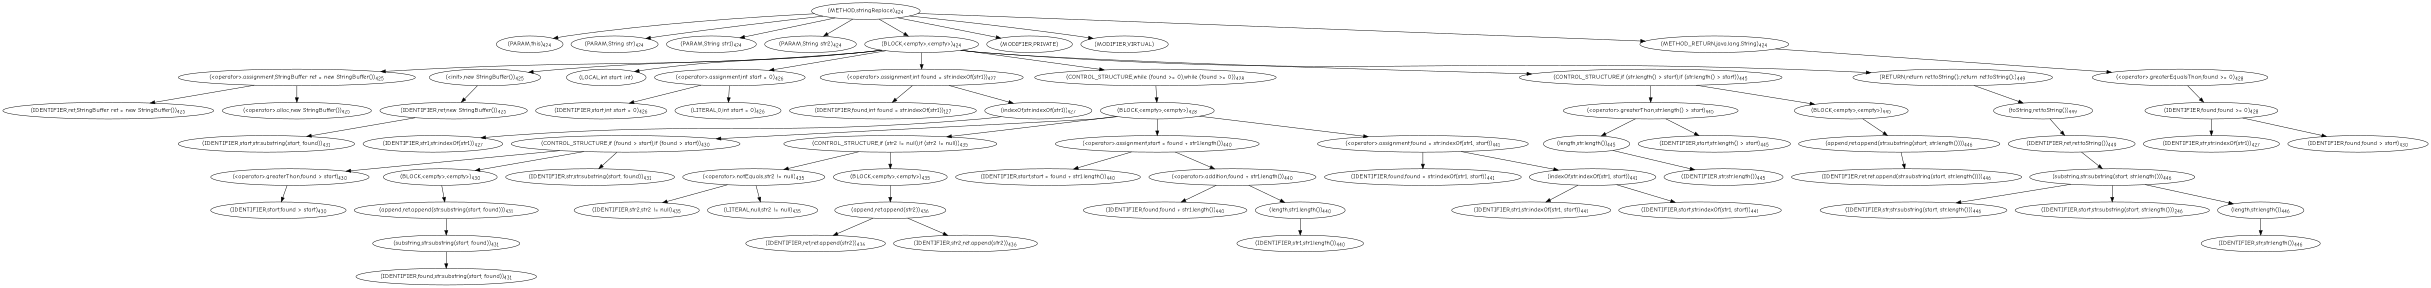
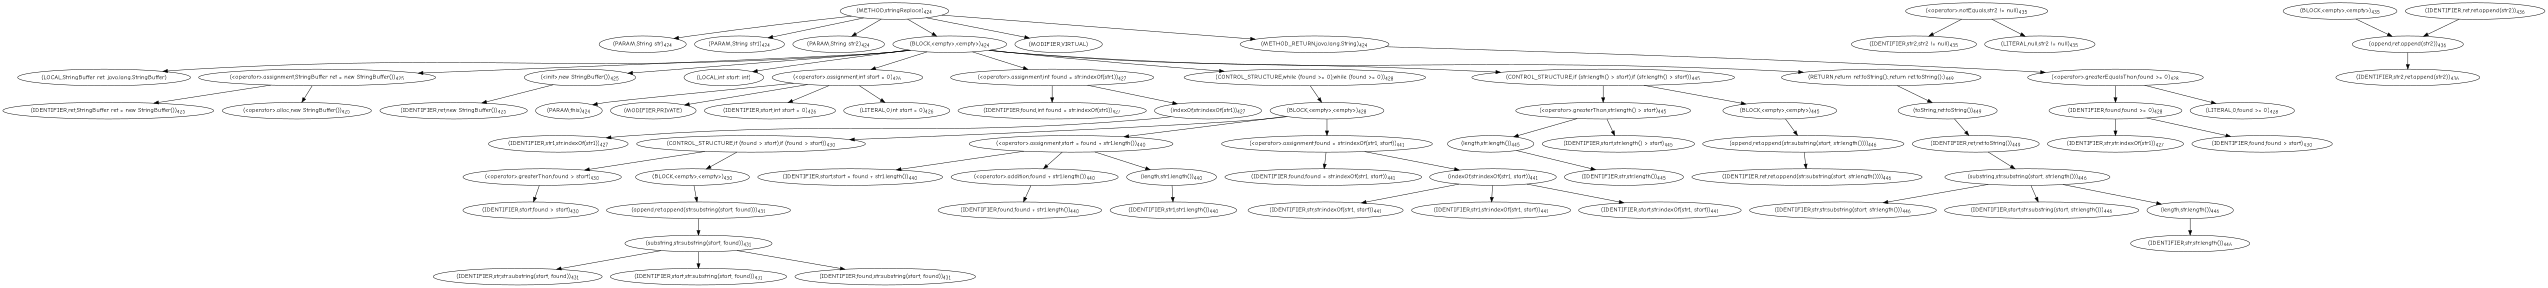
edge "(METHOD,stringReplace)" -> "(PARAM,this)": now "(<operator>.assignment,int start = 0)" -> "(PARAM,this)"
edge "(METHOD,stringReplace)" -> "(MODIFIER,PRIVATE)": now "(<operator>.assignment,int start = 0)" -> "(MODIFIER,PRIVATE)"
node "(LOCAL,StringBuffer ret: java.lang.StringBuffer)": added
node "(IDENTIFIER,found,int found = str.indexOf(str1))": text "127" -> "427"
node "(LITERAL,0,found >= 0)": added
edge "(IDENTIFIER,ret,new StringBuffer())" -> "(IDENTIFIER,start,str.substring(start, found))": now "(substring,str.substring(start, found))" -> "(IDENTIFIER,start,str.substring(start, found))"
node "(CONTROL_STRUCTURE,if (str2 != null),if (str2 != null))": removed
edge "(CONTROL_STRUCTURE,if (found > start),if (found > start))" -> "(IDENTIFIER,str,str.substring(start, found))": now "(substring,str.substring(start, found))" -> "(IDENTIFIER,str,str.substring(start, found))"
edge "(<operator>.addition,found + str1.length())" -> "(length,str1.length())": now "(<operator>.assignment,start = found + str1.length())" -> "(length,str1.length())"
node "(IDENTIFIER,str,str.indexOf(str1, start))": added
node "(IDENTIFIER,start,str.substring(start, str.length()))": text "246" -> "446"
edge "(append,ret.append(str2))" -> "(IDENTIFIER,ret,ret.append(str2))": reversed
